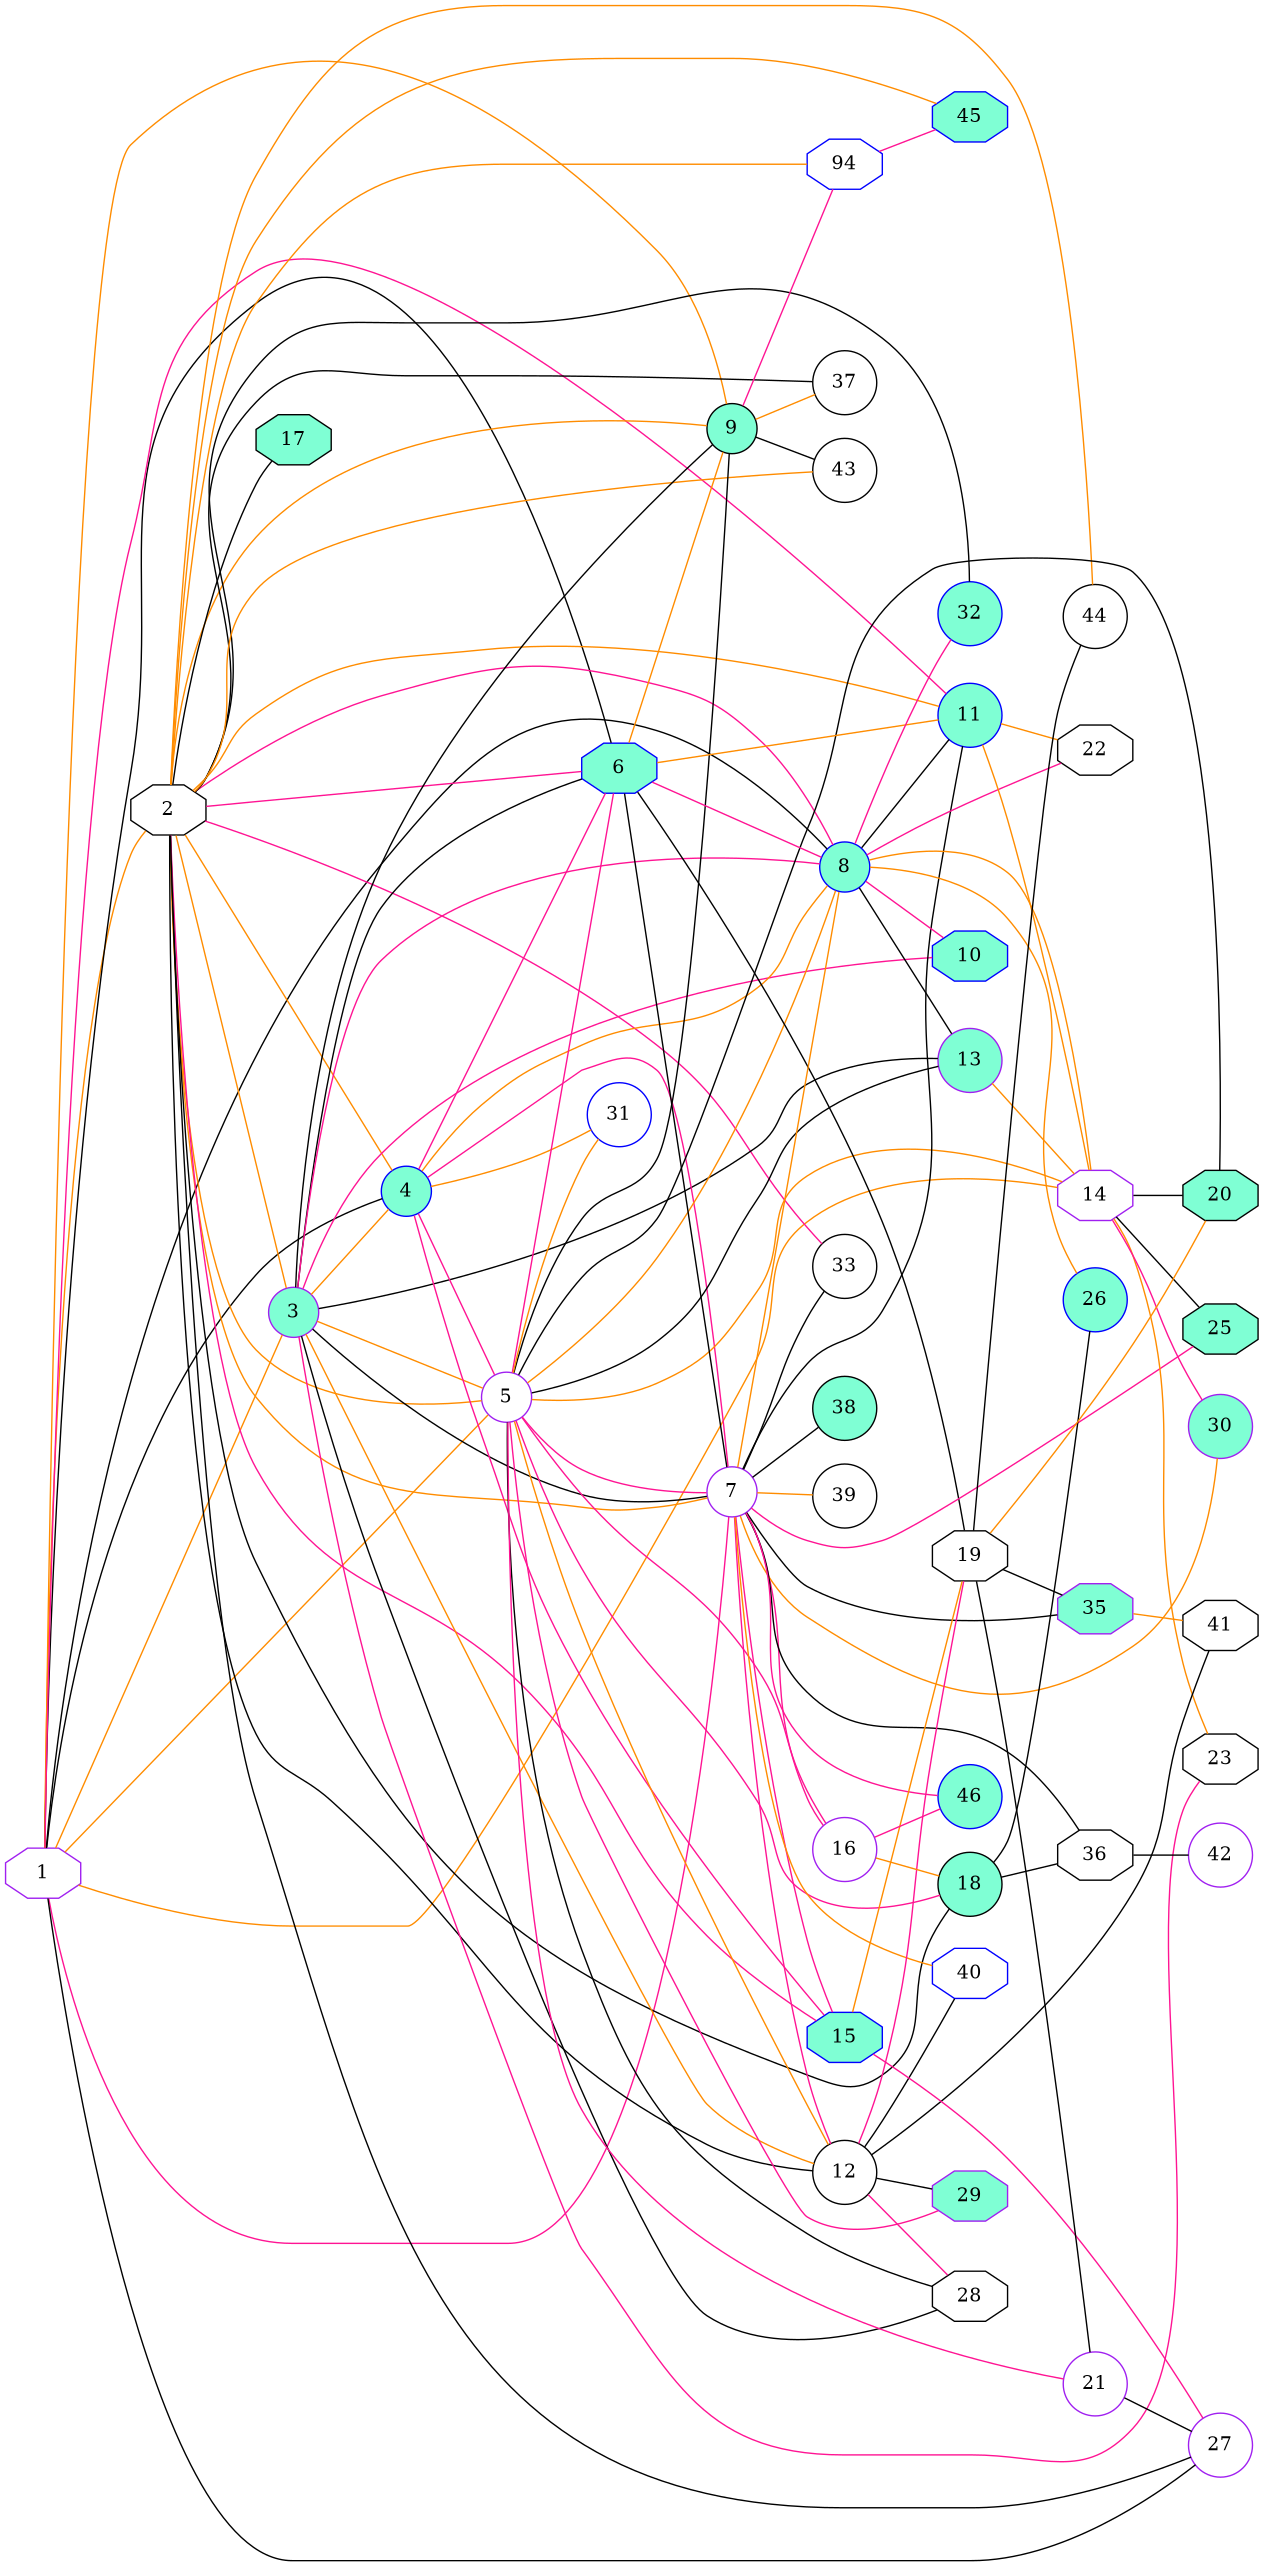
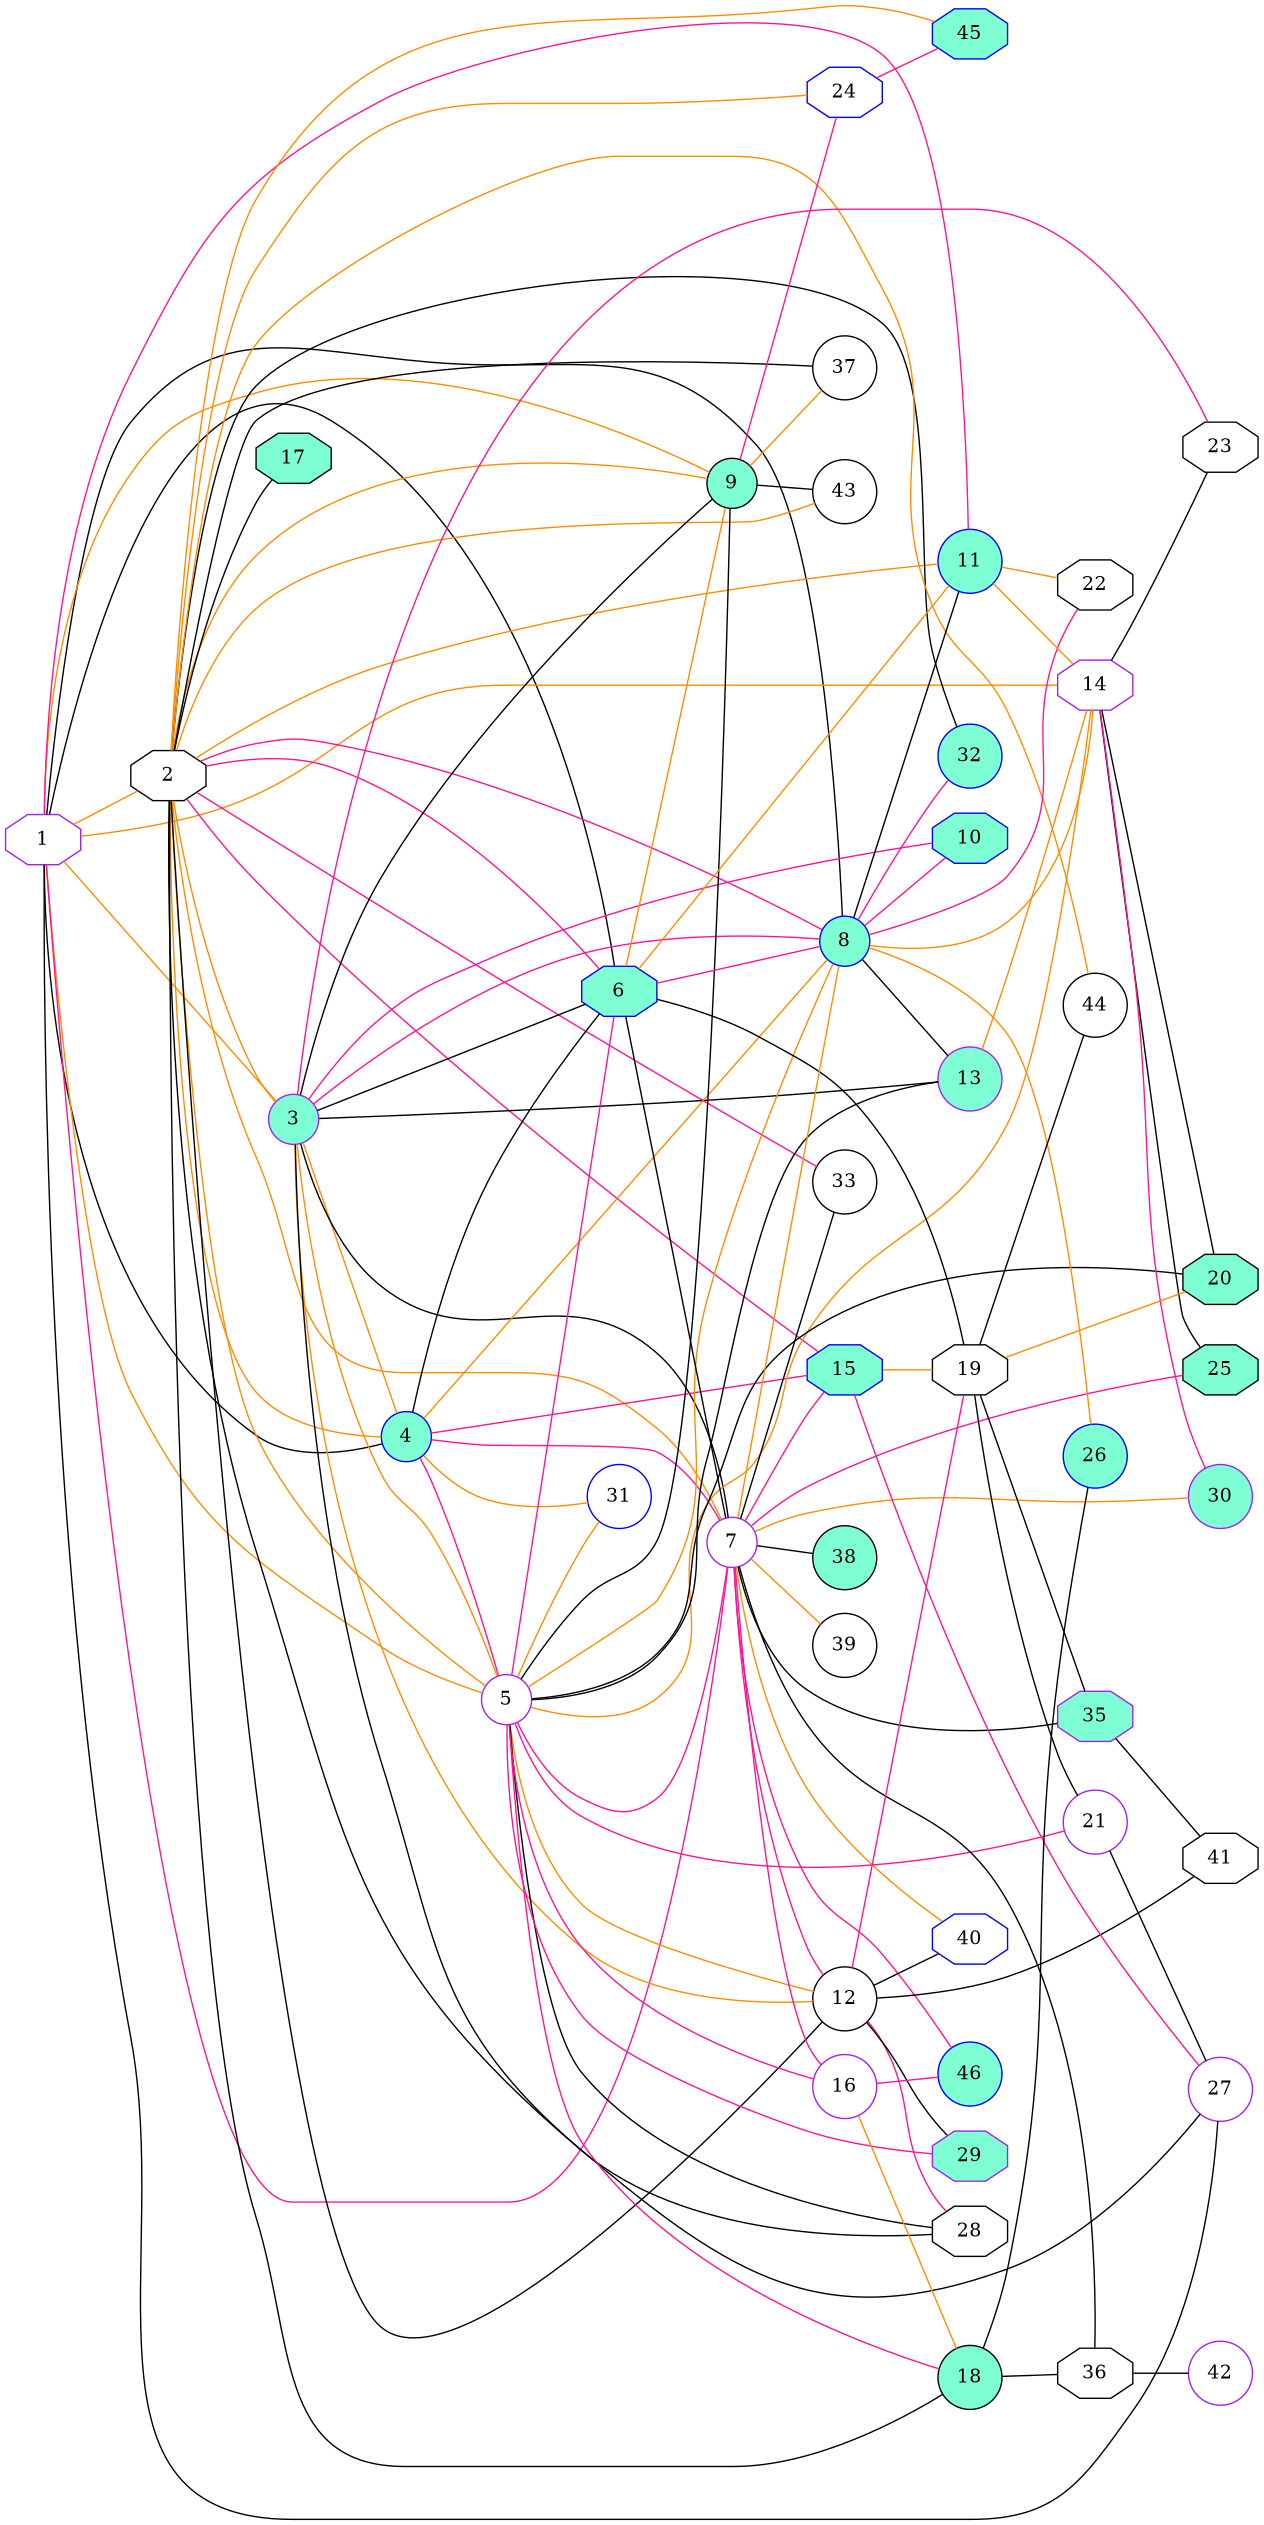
node "94": label "94" -> "24"
edge "6" -- "4": color deeppink -> black
edge "11" -- "7": removed
edge "14" -- "23": color darkorange -> black
edge "35" -- "41": color darkorange -> black
